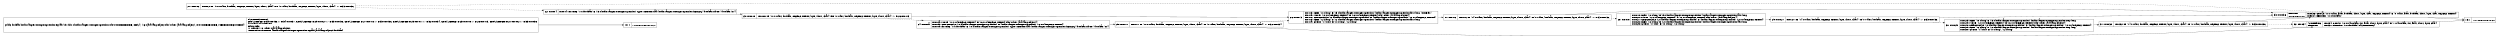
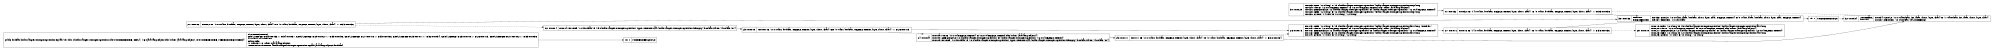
edge "21: 0x0002" -> "33: 0x0036": style dashed -> solid
node "29: 0x0027": removed
node "19: ?": text "MOVE_EXIT_BLOCK" -> "MTH_EXIT_BLOCK"
edge "32: 0x0034" -> "19: ?": reversed
node "18: ?": text "MTH_ENTER_BLOCK" -> "MTH_ENTER_CONST"
